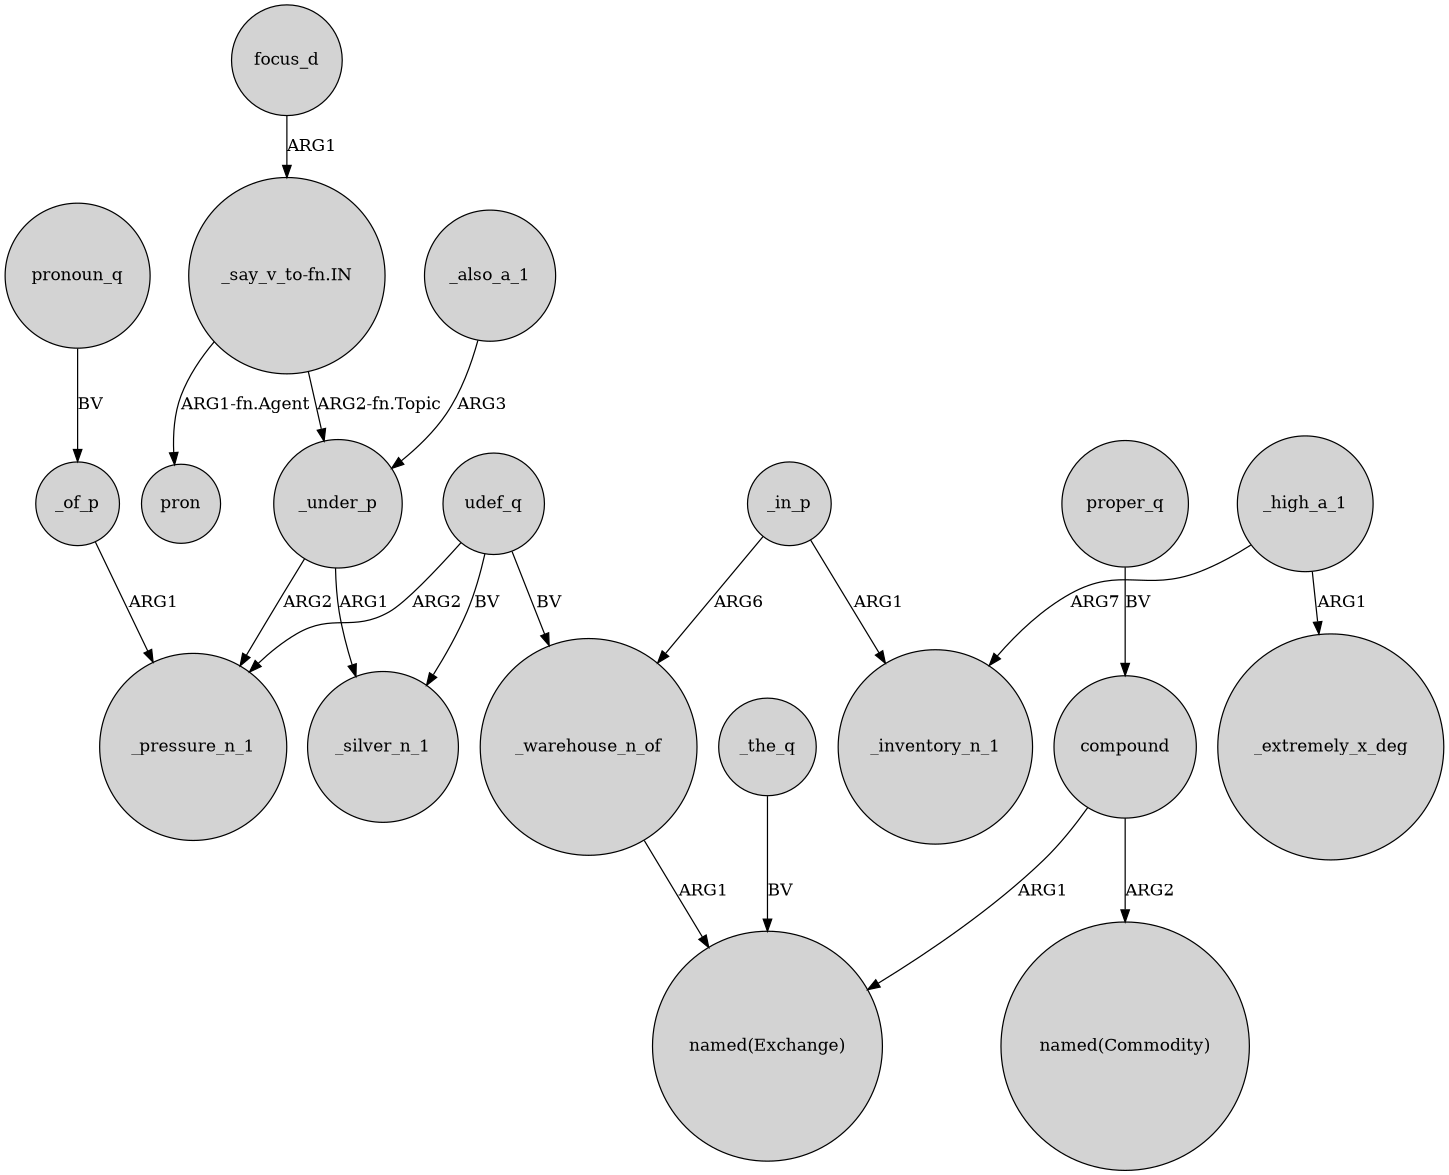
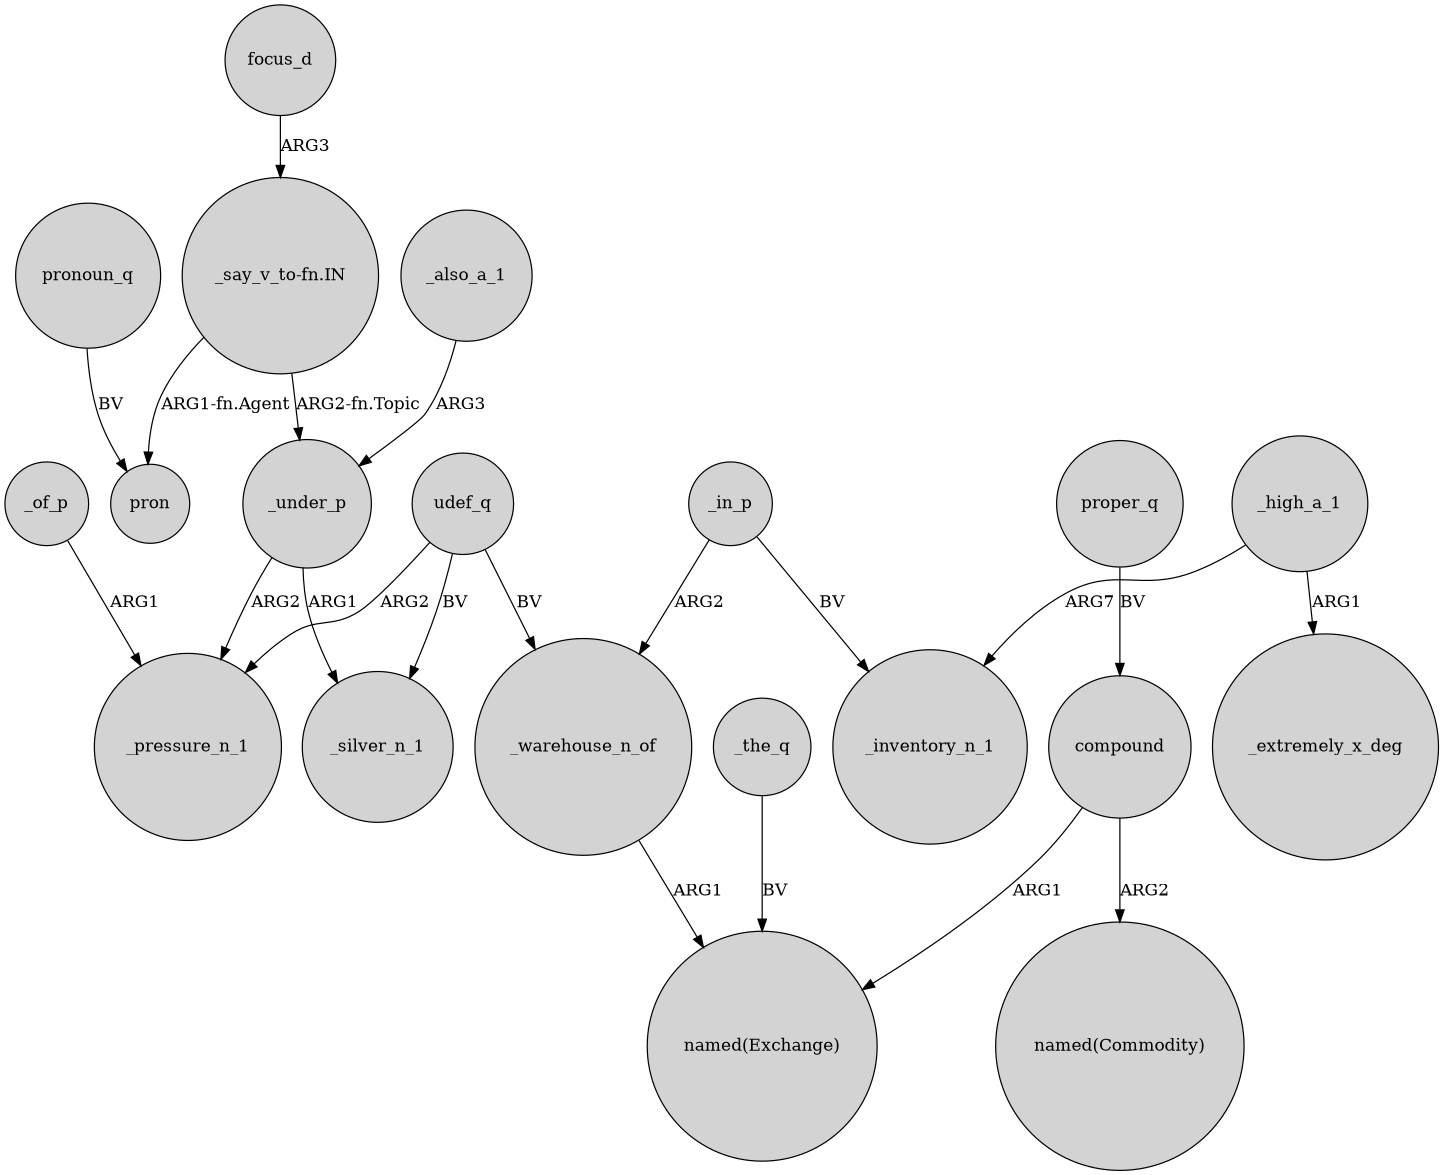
edge "focus_d" -> "_say_v_to-fn.IN": label "ARG1" -> "ARG3"
edge "pronoun_q" -> "_of_p": now "pronoun_q" -> "pron"
edge "_in_p" -> "_warehouse_n_of": label "ARG6" -> "ARG2"
edge "_in_p" -> "_inventory_n_1": label "ARG1" -> "BV"
